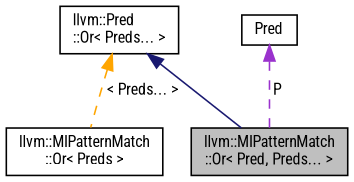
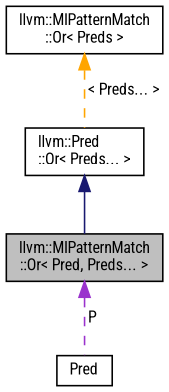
edge "llvm::MIPatternMatch ::Or< Pred, Preds... >" -> "Pred": reversed
edge "llvm::MIPatternMatch ::Or< Preds >" -> "llvm::Pred ::Or< Preds... >": reversed
